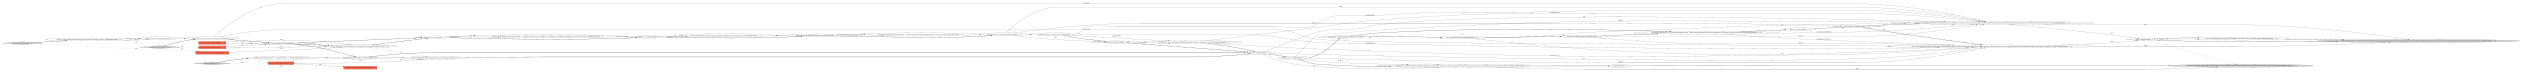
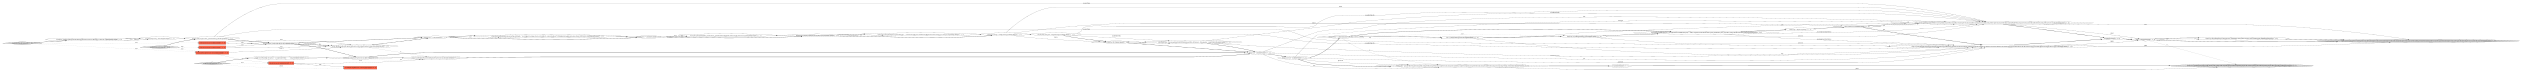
node "sleep()@@@37@@@['1', '1', '0']": added
